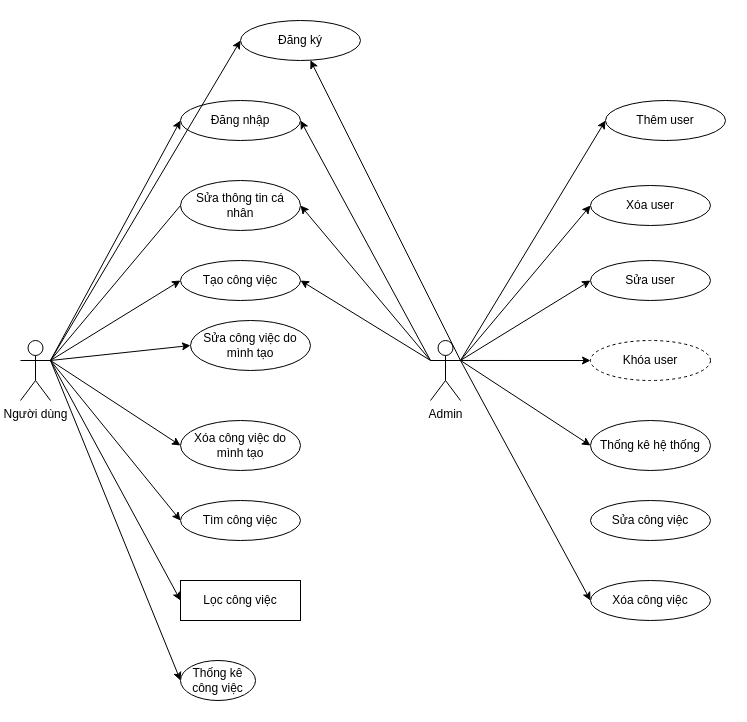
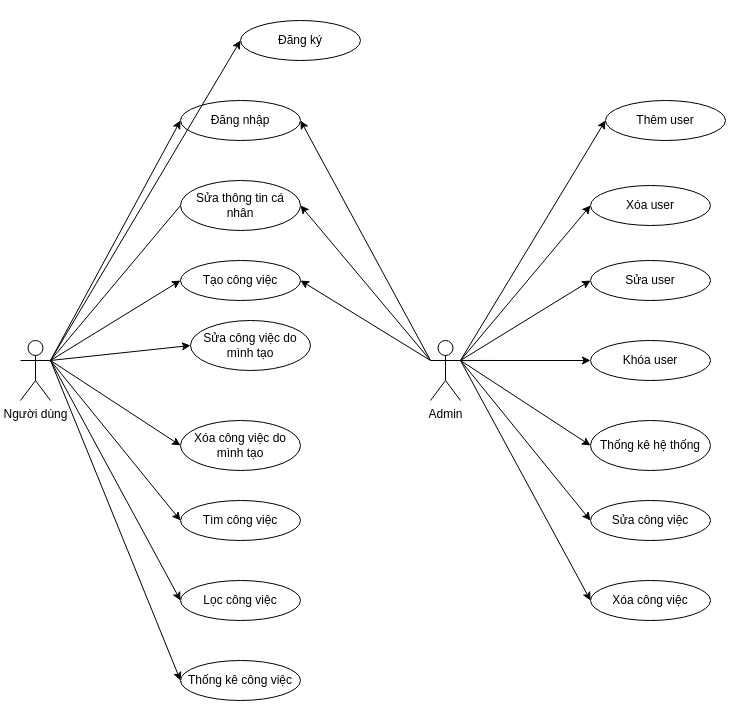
edge "Admin" -> "Đăng ký": now "Admin" -> "Sửa công việc"
node "Khóa user": style dashed -> solid
node "Lọc công việc": shape rectangle -> ellipse
node "Thống kê công việc": size 75x40 -> 120x40
